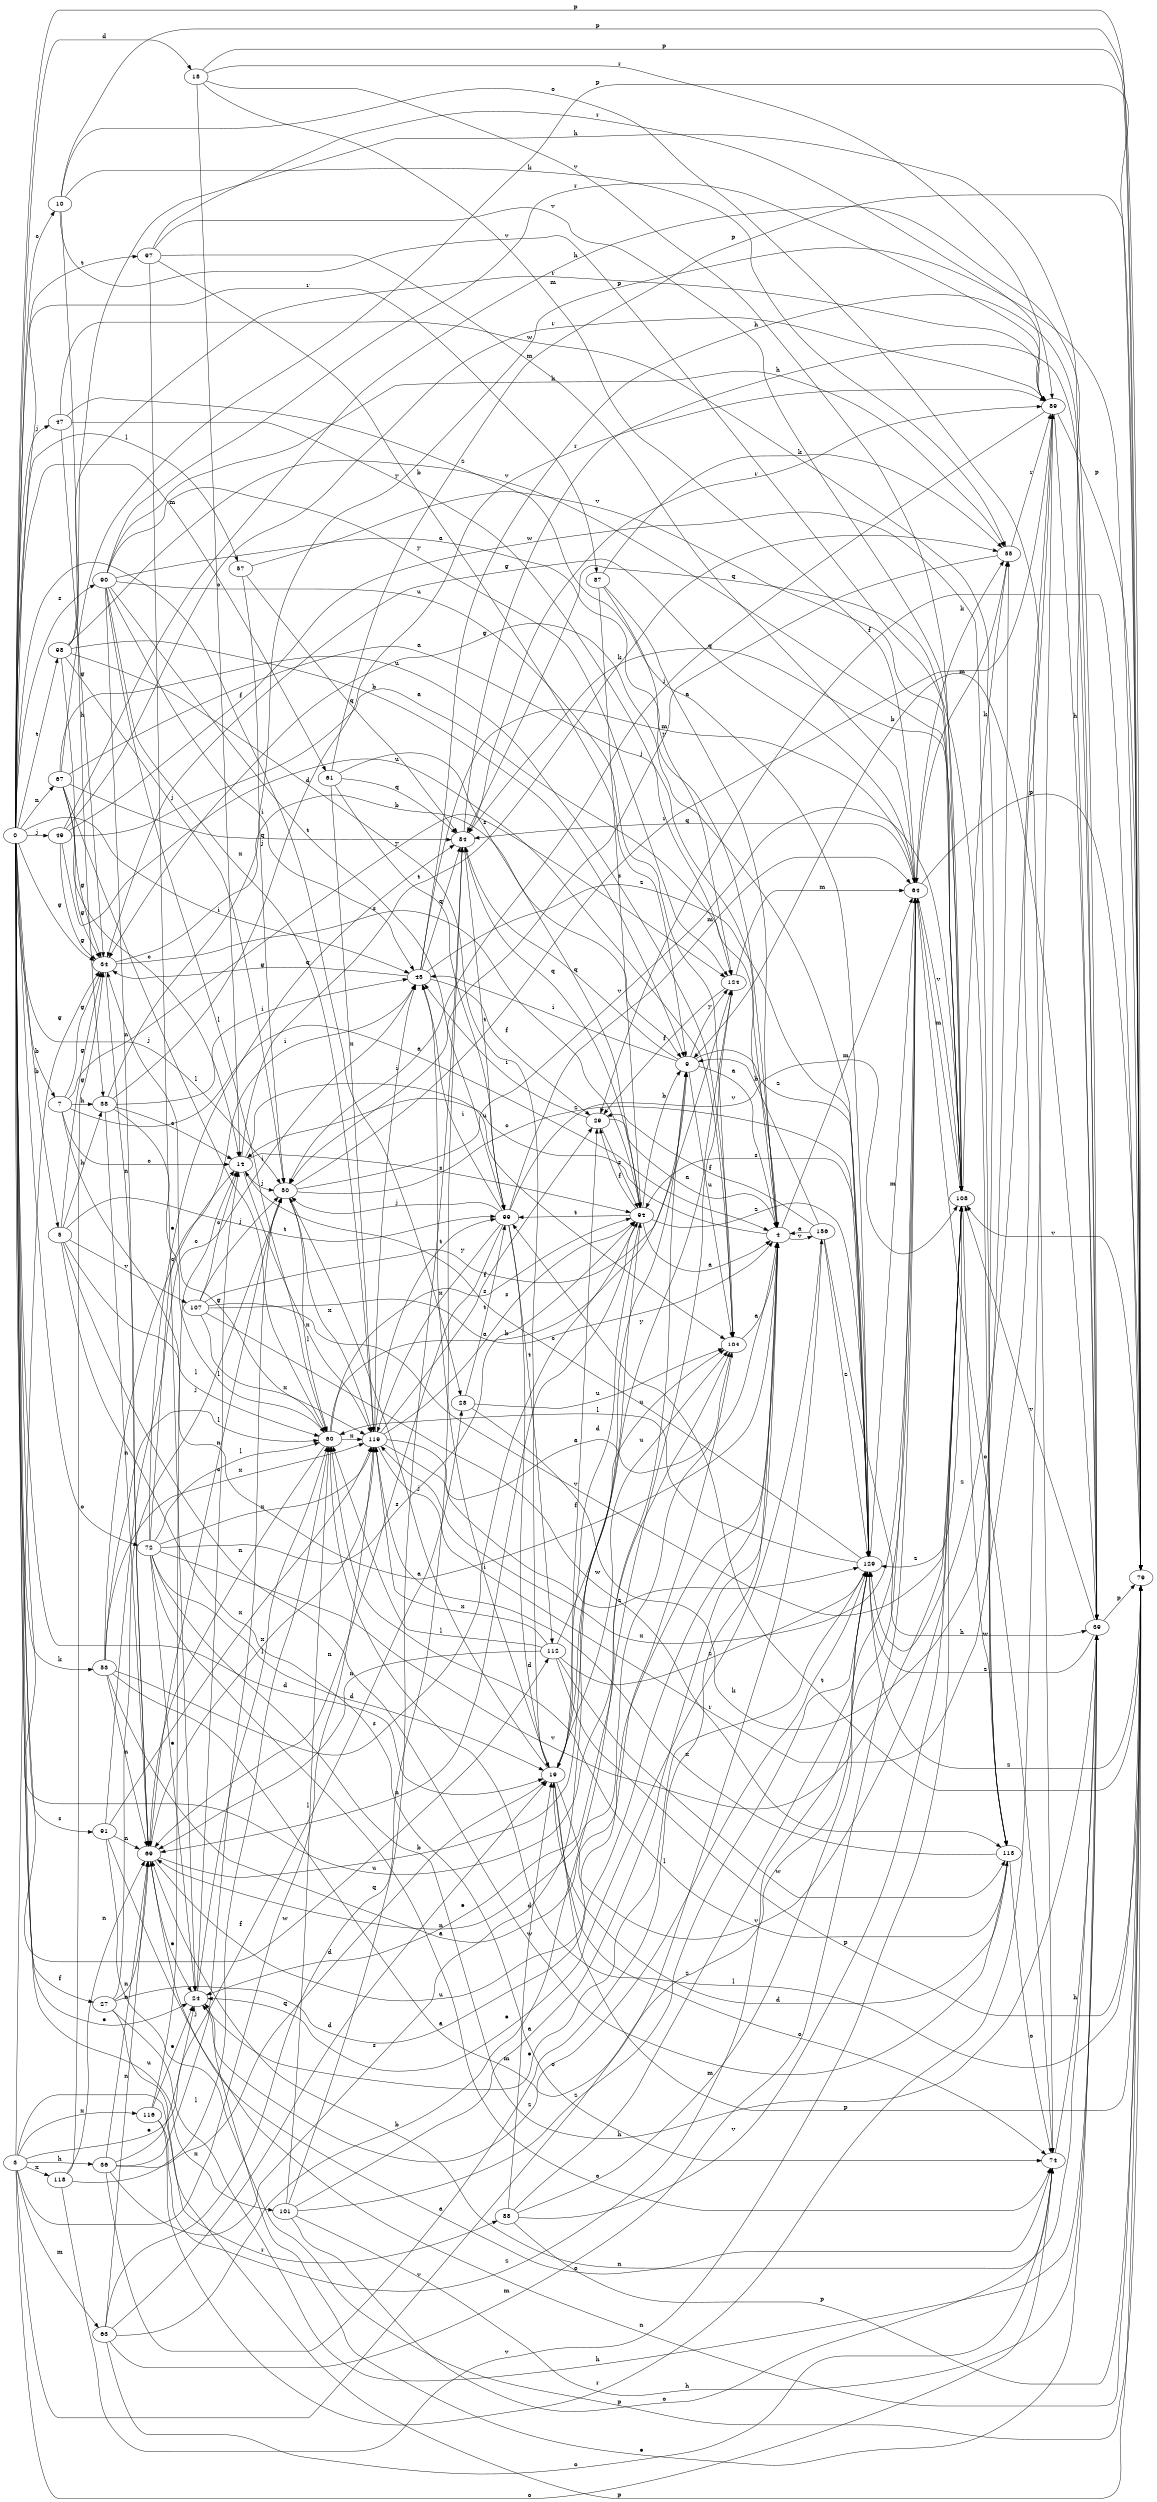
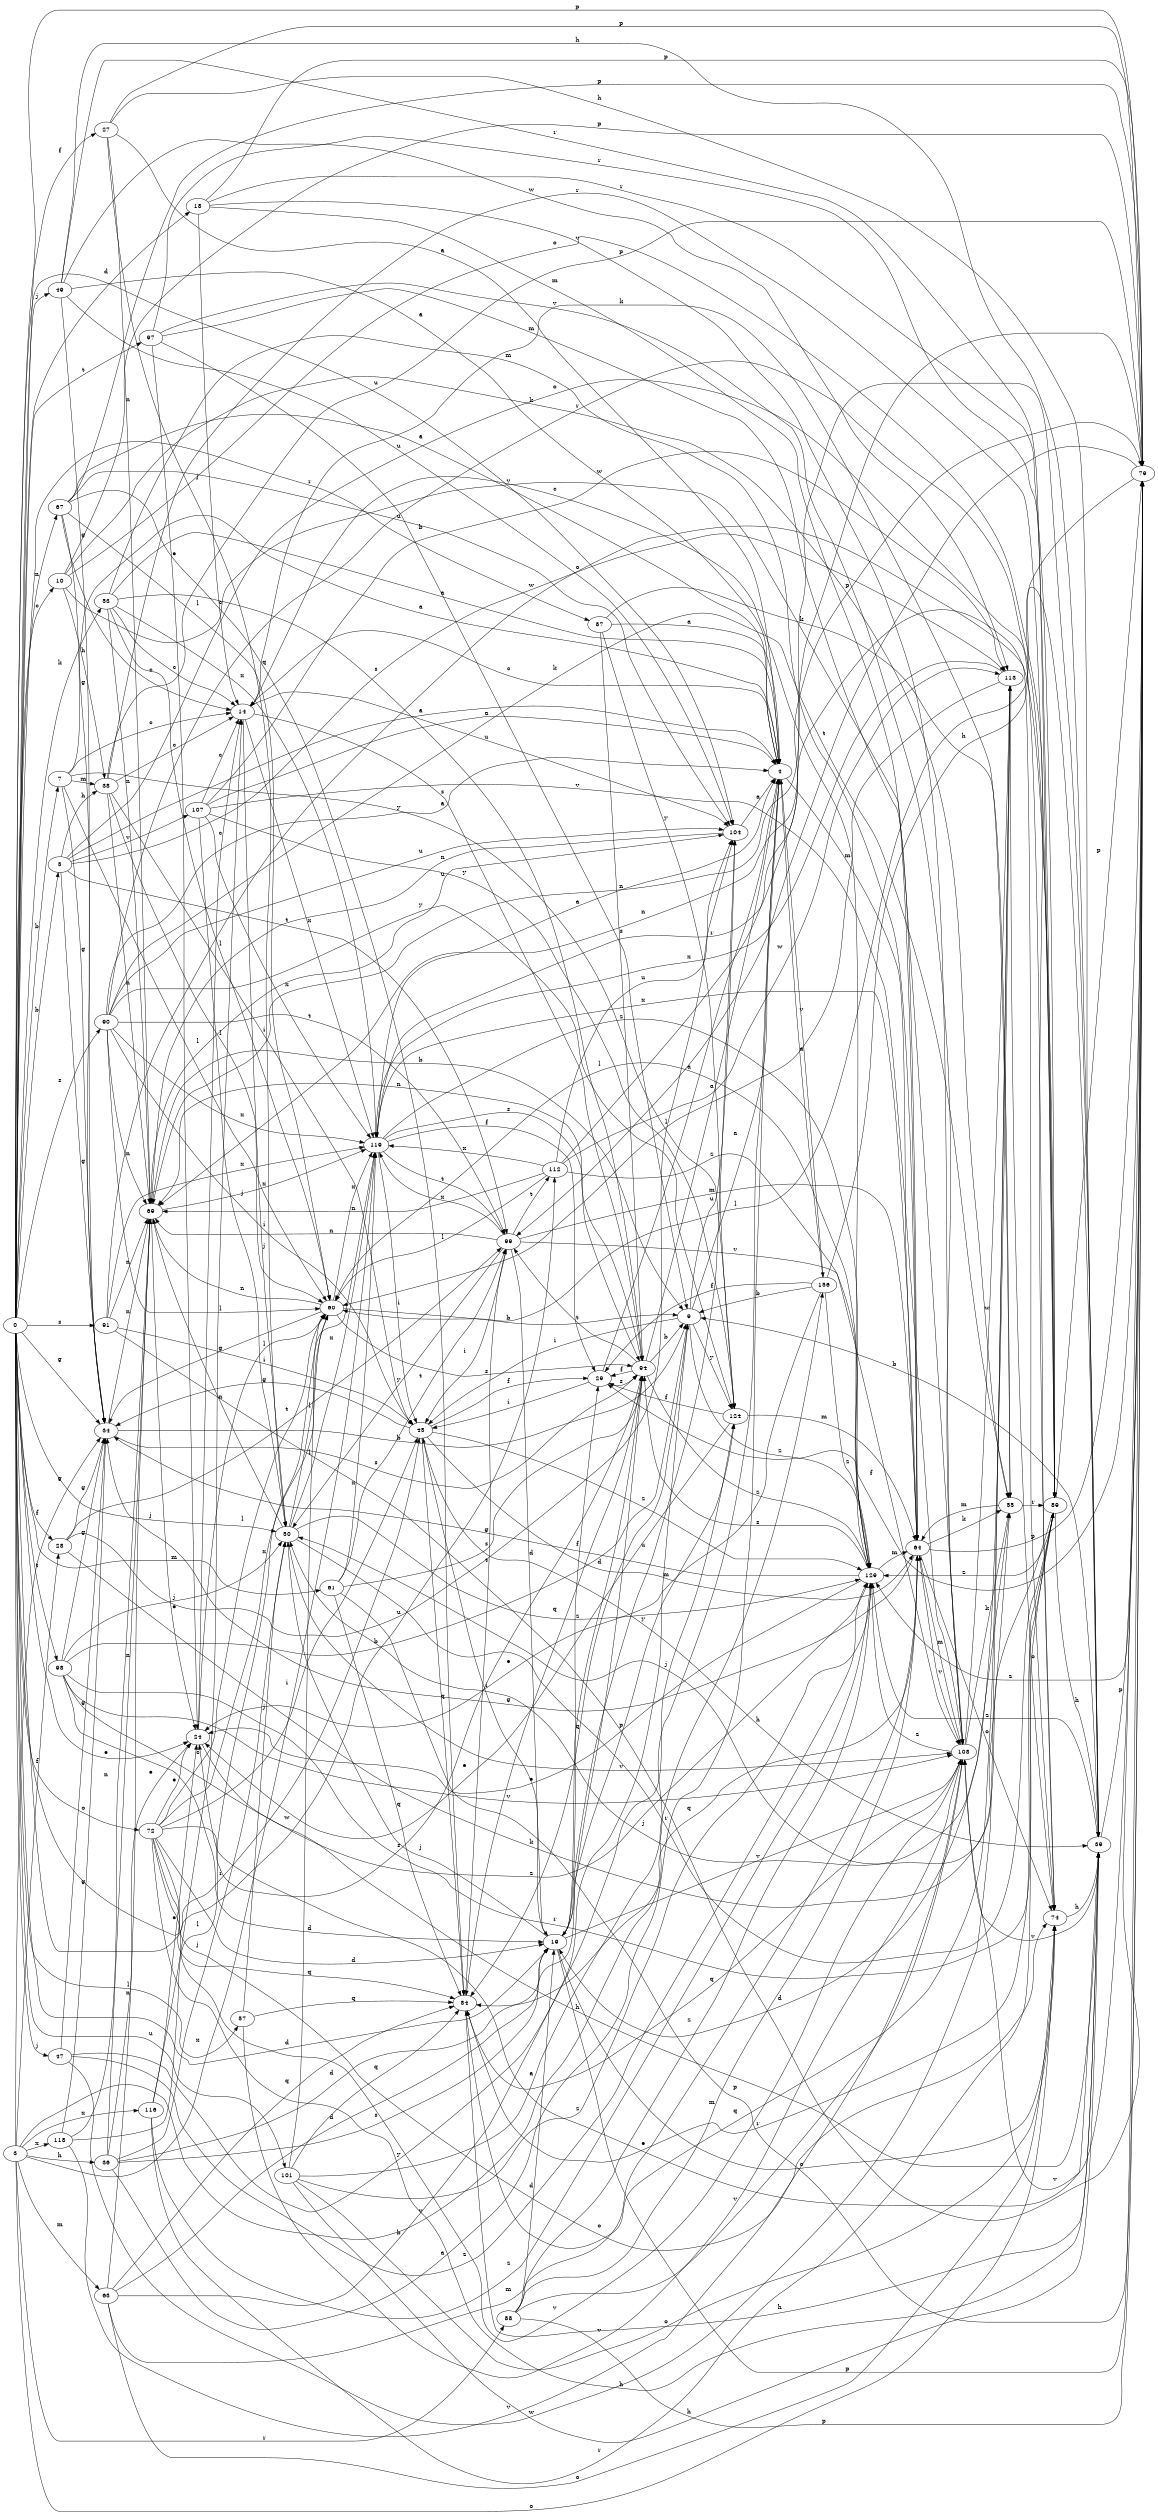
edge "7" -> "38": label "h" -> "m"
edge "99" -> "50": label "j" -> "y"
edge "28" -> "34": added, label "g"
